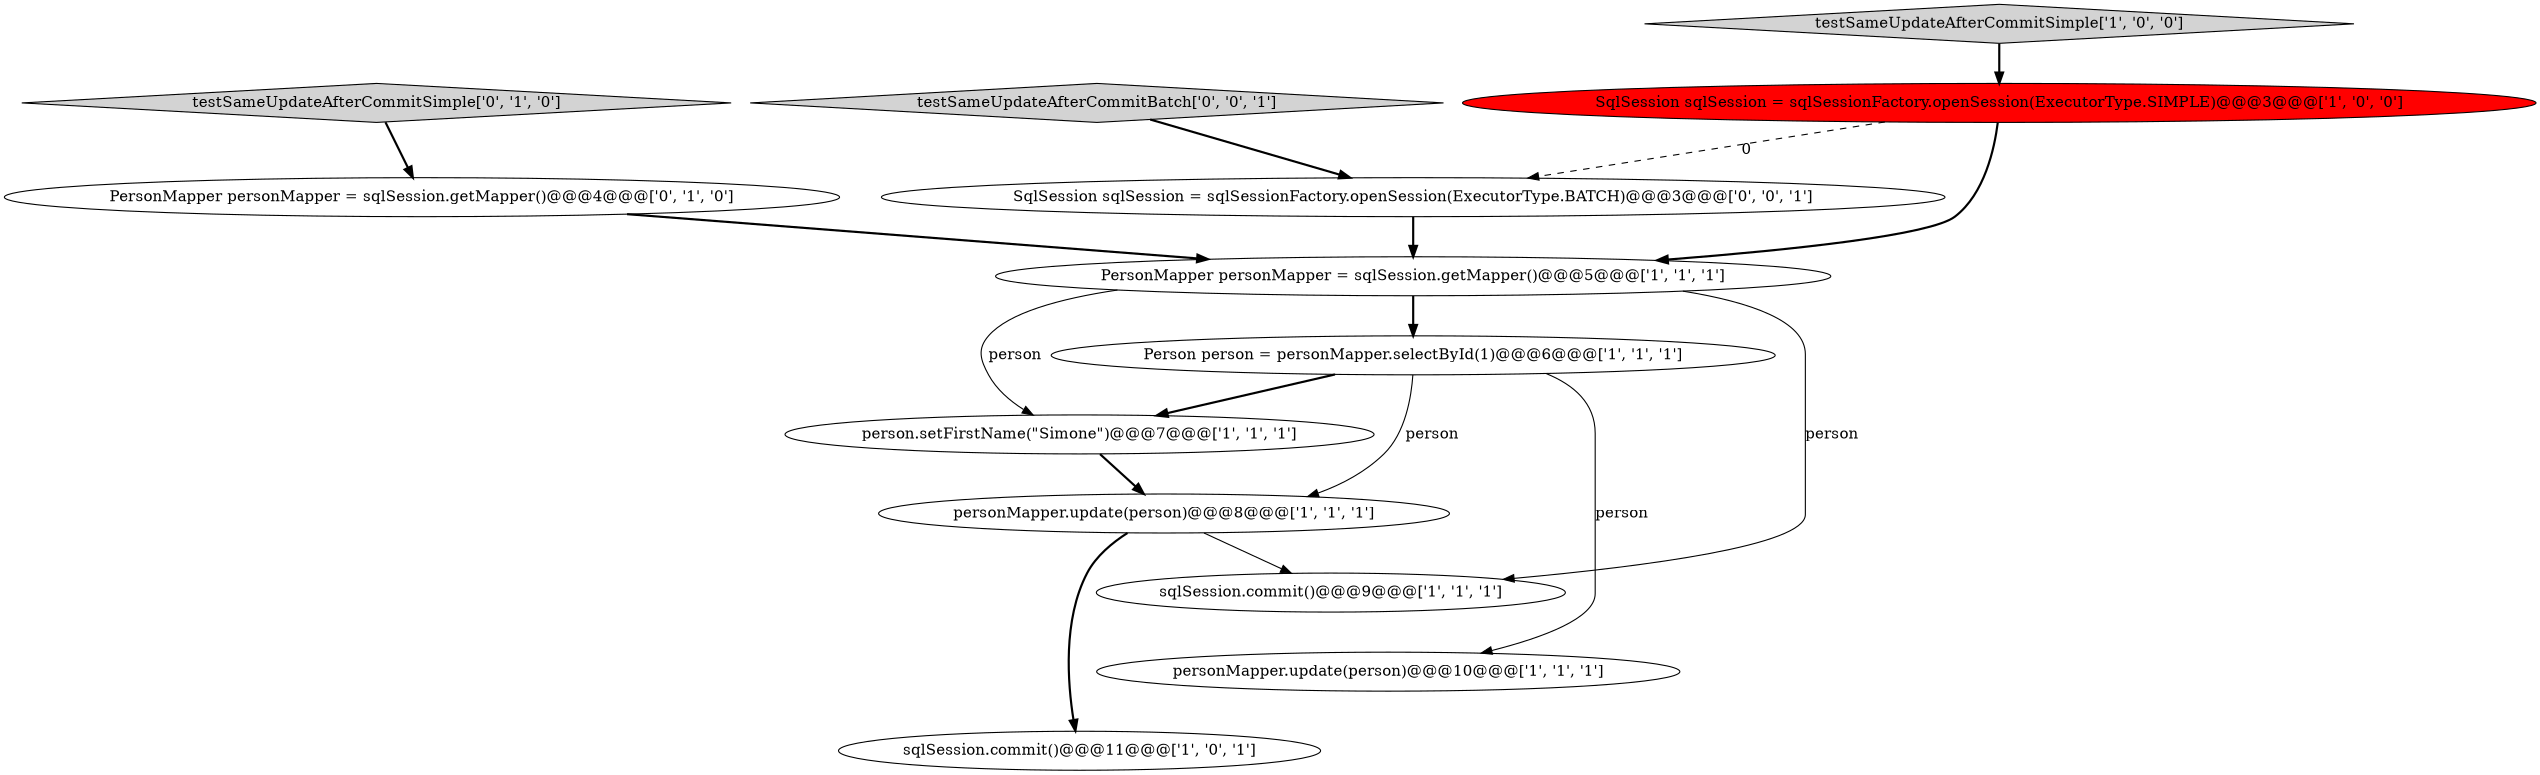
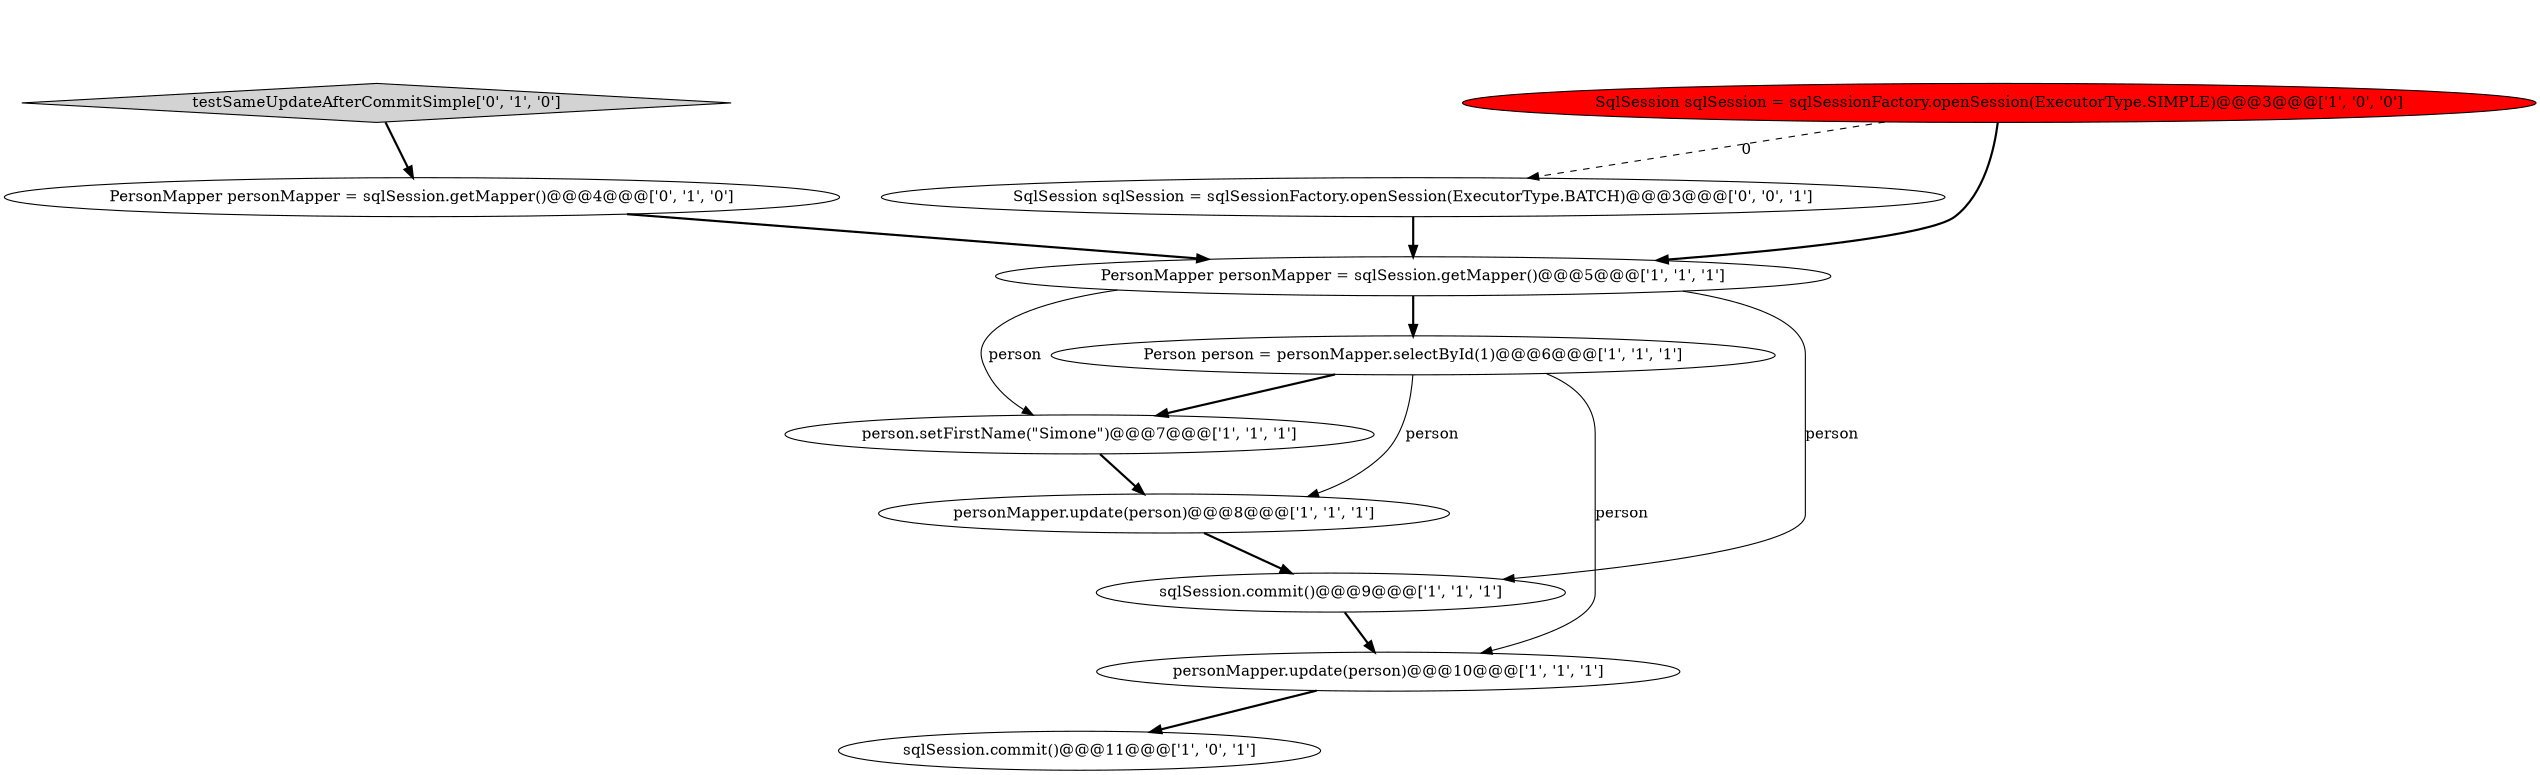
node "testSameUpdateAfterCommitSimple['1', '0', '0']": removed
node "testSameUpdateAfterCommitBatch['0', '0', '1']": removed
edge "personMapper.update(person)@@@8@@@['1', '1', '1']" -> "sqlSession.commit()@@@9@@@['1', '1', '1']": style solid -> bold
edge "personMapper.update(person)@@@8@@@['1', '1', '1']" -> "sqlSession.commit()@@@11@@@['1', '0', '1']": now "personMapper.update(person)@@@10@@@['1', '1', '1']" -> "sqlSession.commit()@@@11@@@['1', '0', '1']"
edge "sqlSession.commit()@@@9@@@['1', '1', '1']" -> "personMapper.update(person)@@@10@@@['1', '1', '1']": added
